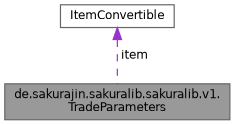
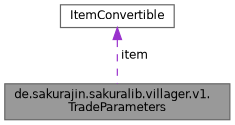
node "de.sakurajin.sakuralib.sakuralib.v1. TradeParameters": label "de.sakurajin.sakuralib.sakuralib.v1. TradeParameters" -> "de.sakurajin.sakuralib.villager.v1. TradeParameters"
